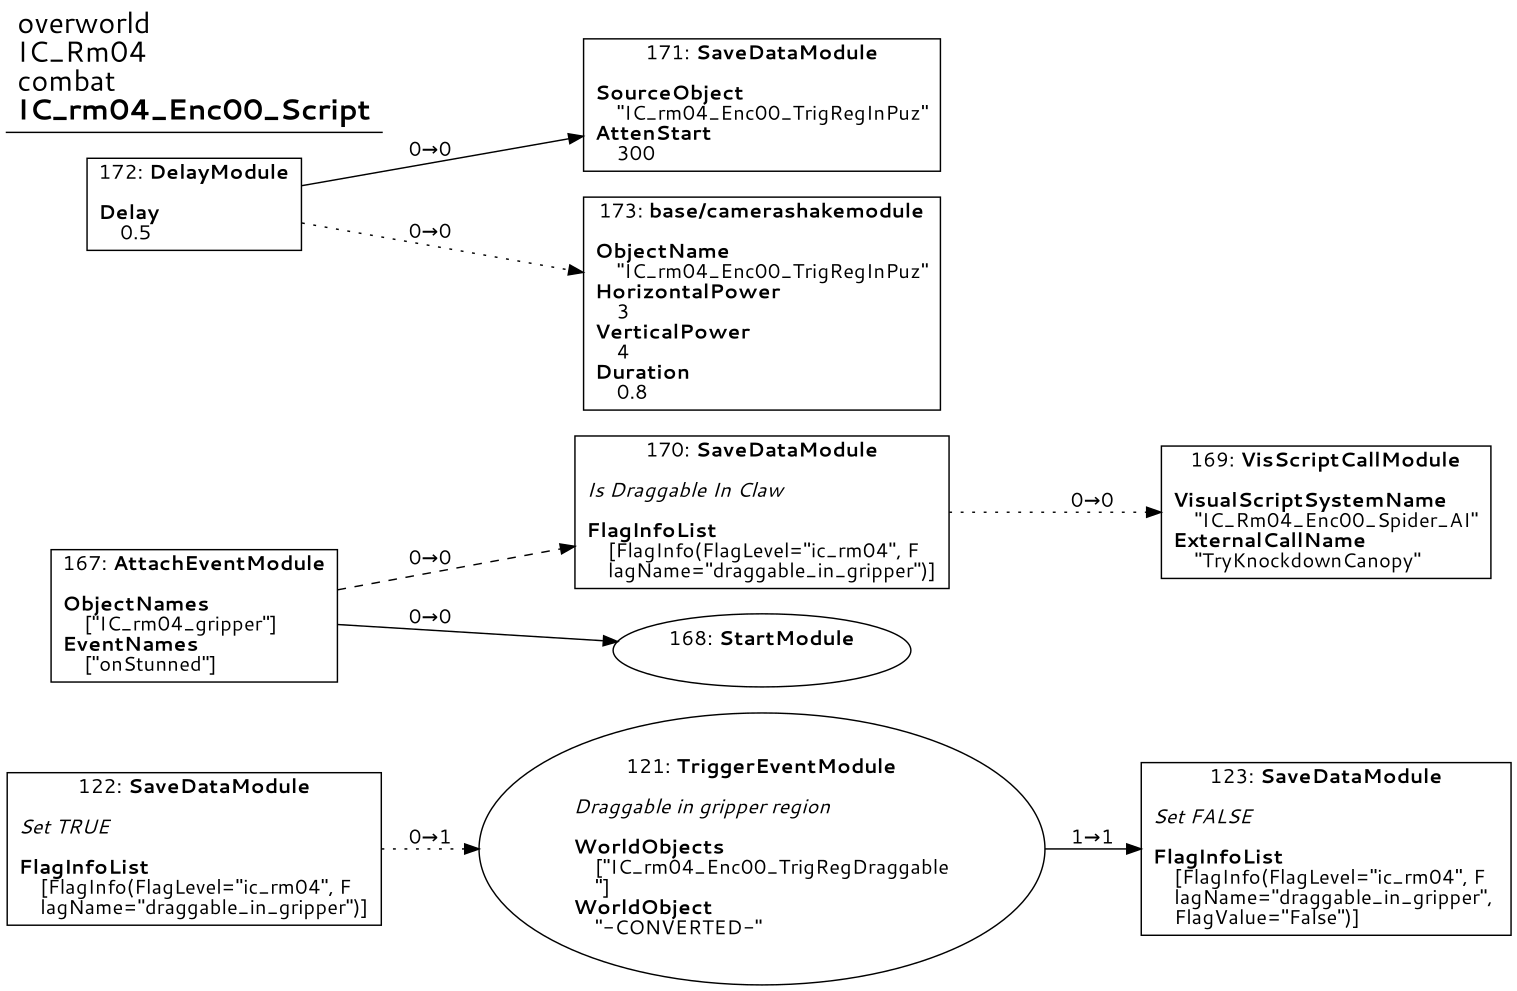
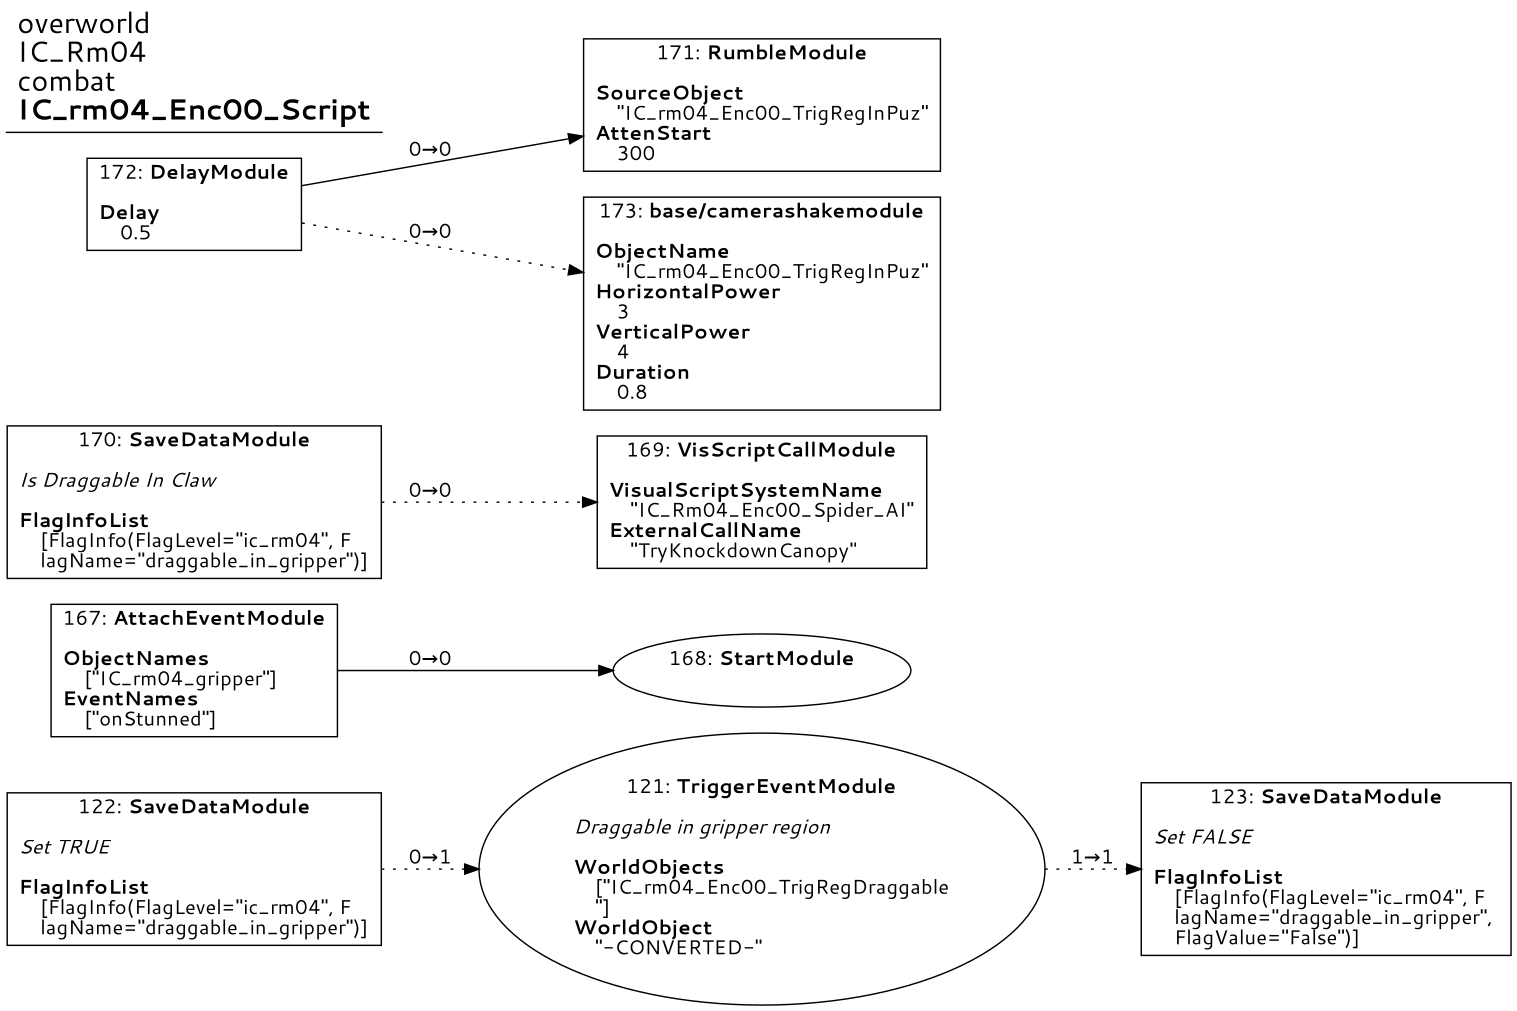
node "171:": text "SaveDataModule" -> "RumbleModule"
edge "167:" -> "170:": removed, label "0→0"
edge "121:" -> "123:": style solid -> dotted
